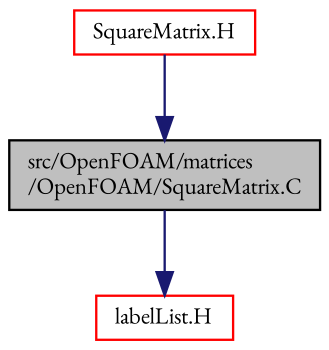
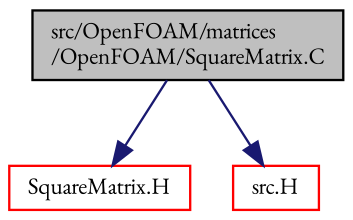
edge "SquareMatrix.H" -> "src/OpenFOAM/matrices /OpenFOAM/SquareMatrix.C": reversed
node "labelList.H": label "labelList.H" -> "src.H"
